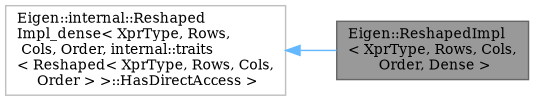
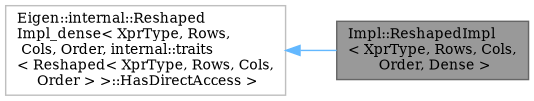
node "Eigen::ReshapedImpl < XprType, Rows, Cols, Order, Dense >": label "Eigen::ReshapedImpl < XprType, Rows, Cols, Order, Dense >" -> "Impl::ReshapedImpl < XprType, Rows, Cols, Order, Dense >"
